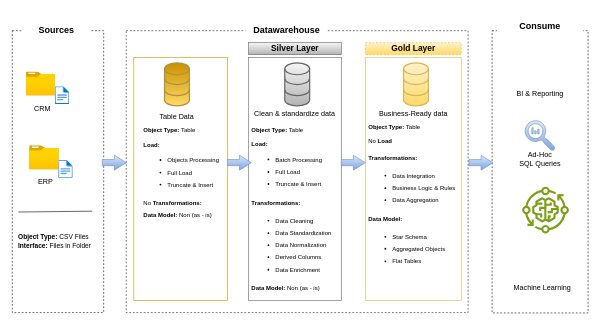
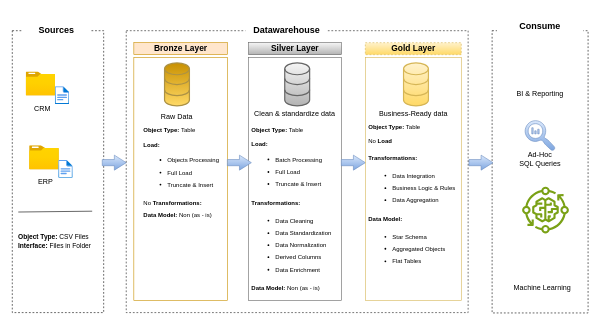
node "Bronze Layer": added
node "Table Data": label "Table Data" -> "Raw Data"
